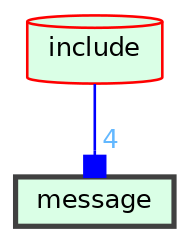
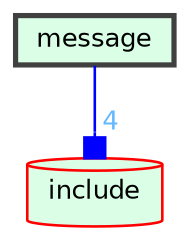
edge "include" -> "message": reversed
